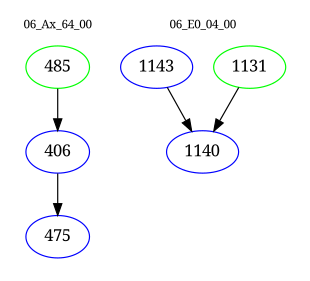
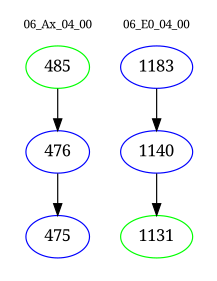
cluster "06_Ax_64_00": label "06_Ax_64_00" -> "06_Ax_04_00"
node "1143": label "1143" -> "1183"
edge "1131" -> "1140": reversed
node "406": label "406" -> "476"
